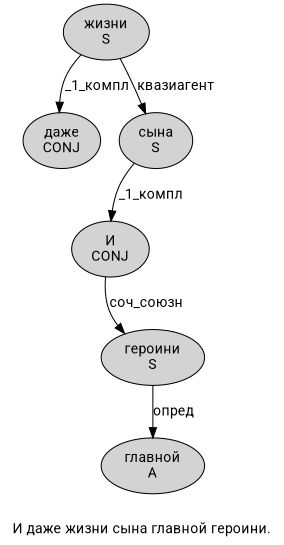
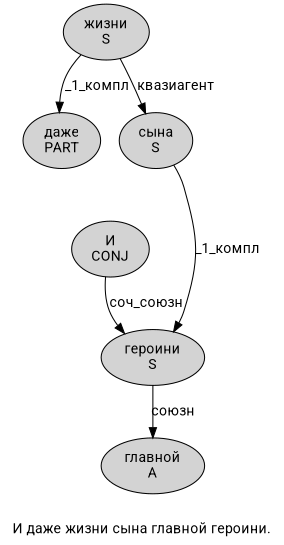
node "даже CONJ": label "даже CONJ" -> "даже PART"
edge "сына S" -> "И CONJ": now "сына S" -> "героини S"
edge "героини S" -> "главной A": label "опред" -> "союзн"
